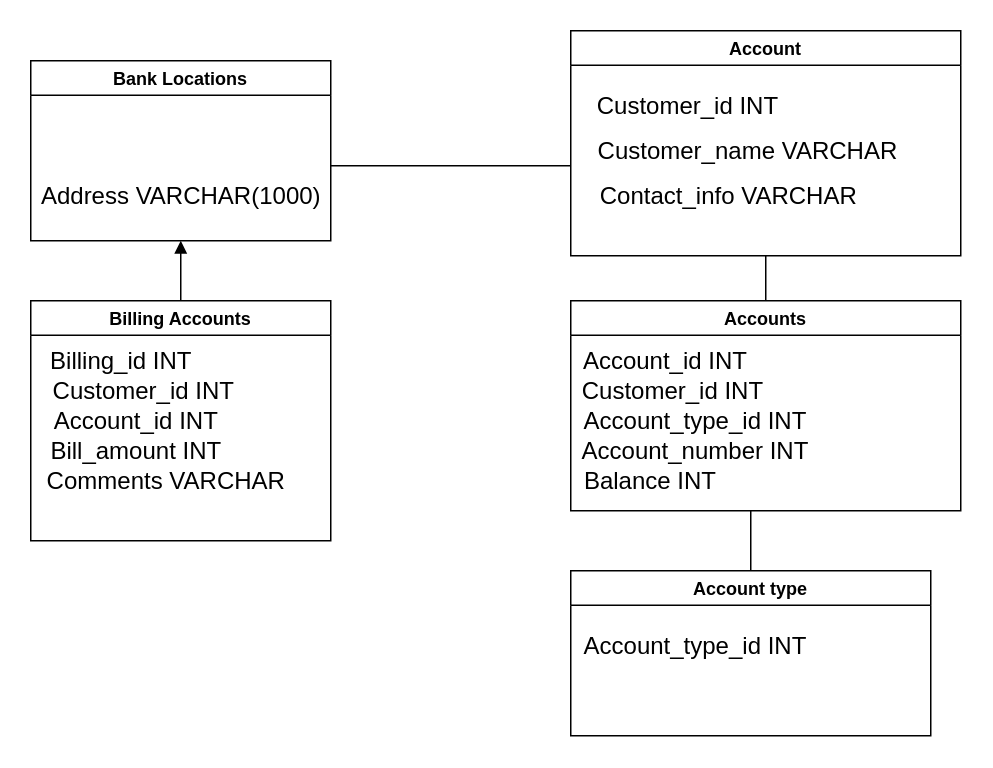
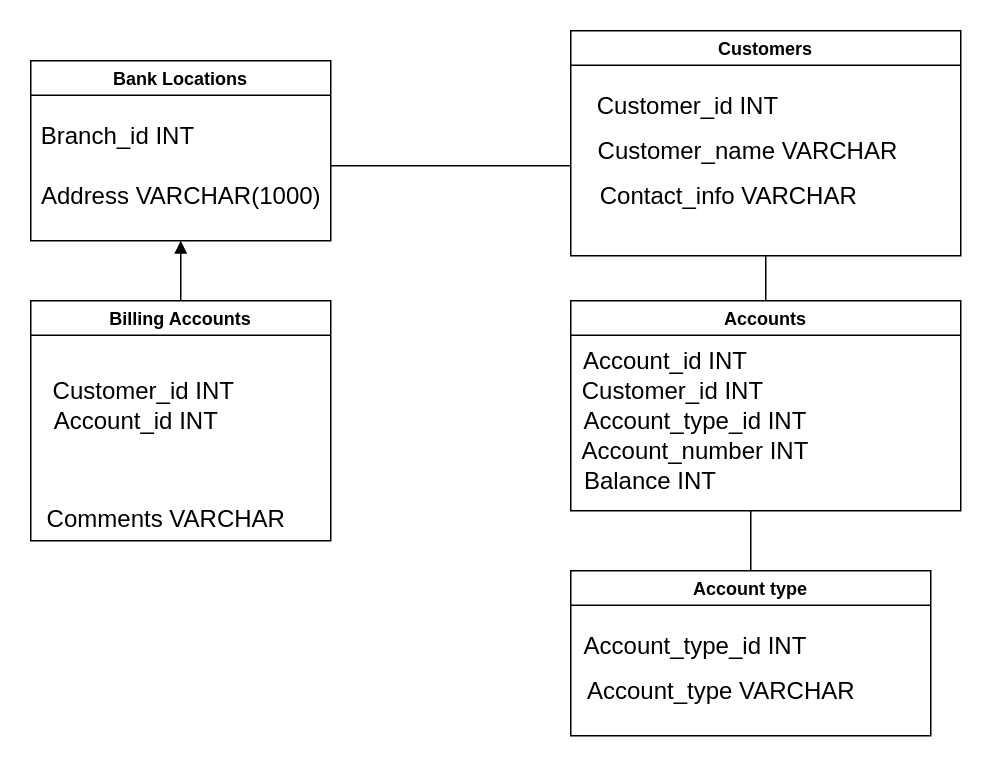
node "Account": label "Account" -> "Customers"
node "Branch_id INT": added
node "Billing_id INT": removed
node "Bill_amount INT": removed
node "Comments VARCHAR": moved (166, 481) -> (166, 518)
node "Account_type VARCHAR": added
